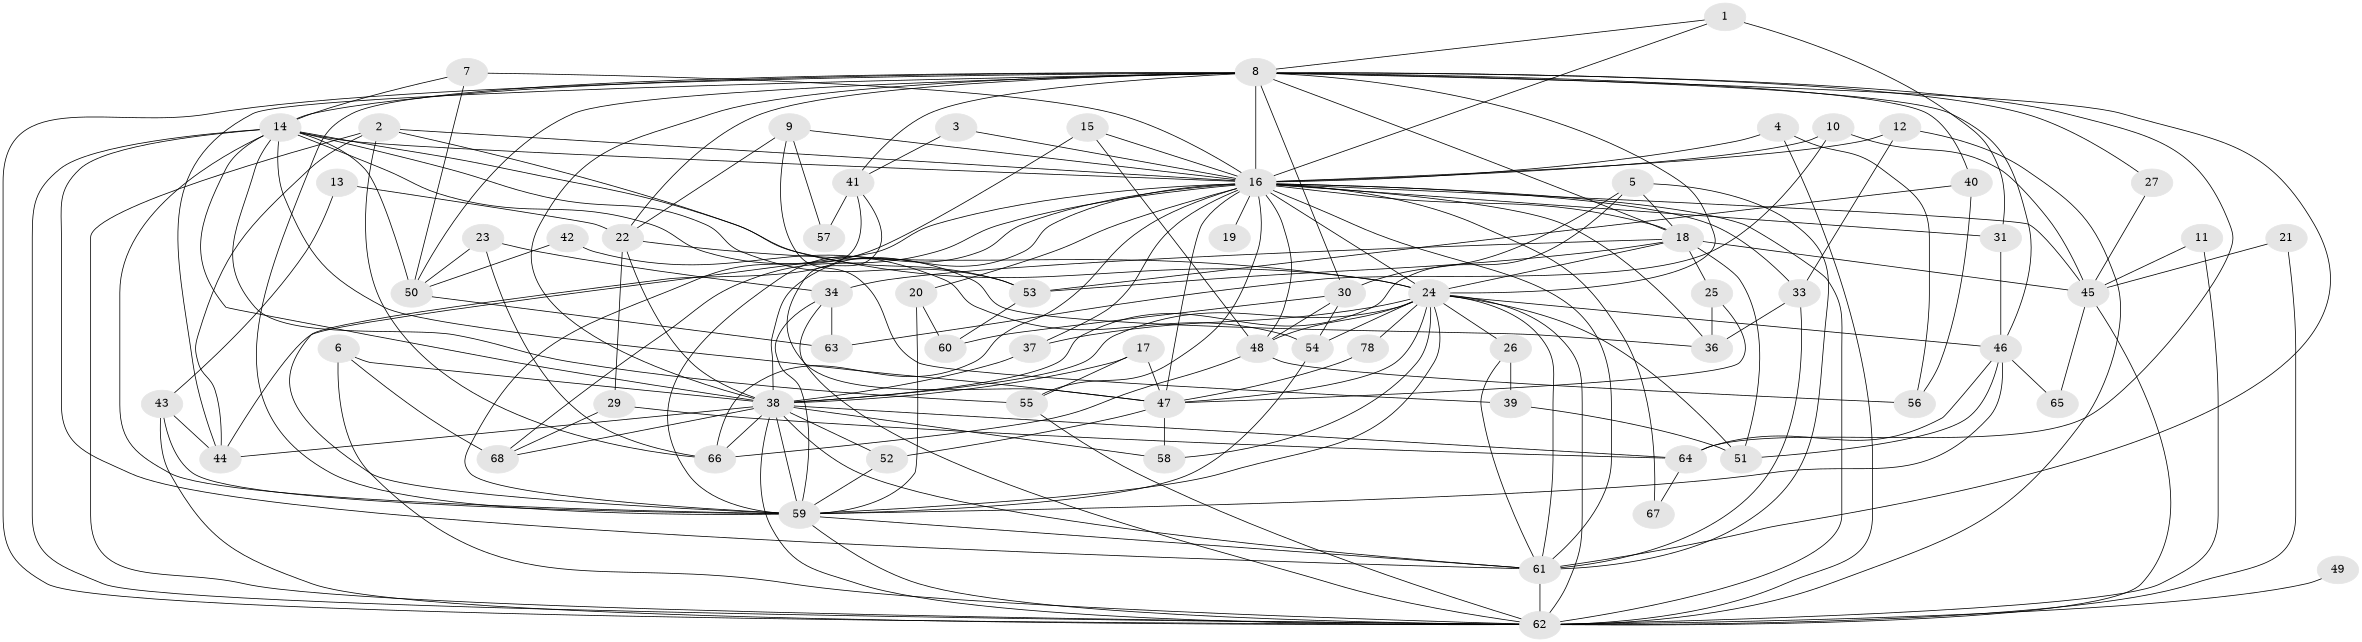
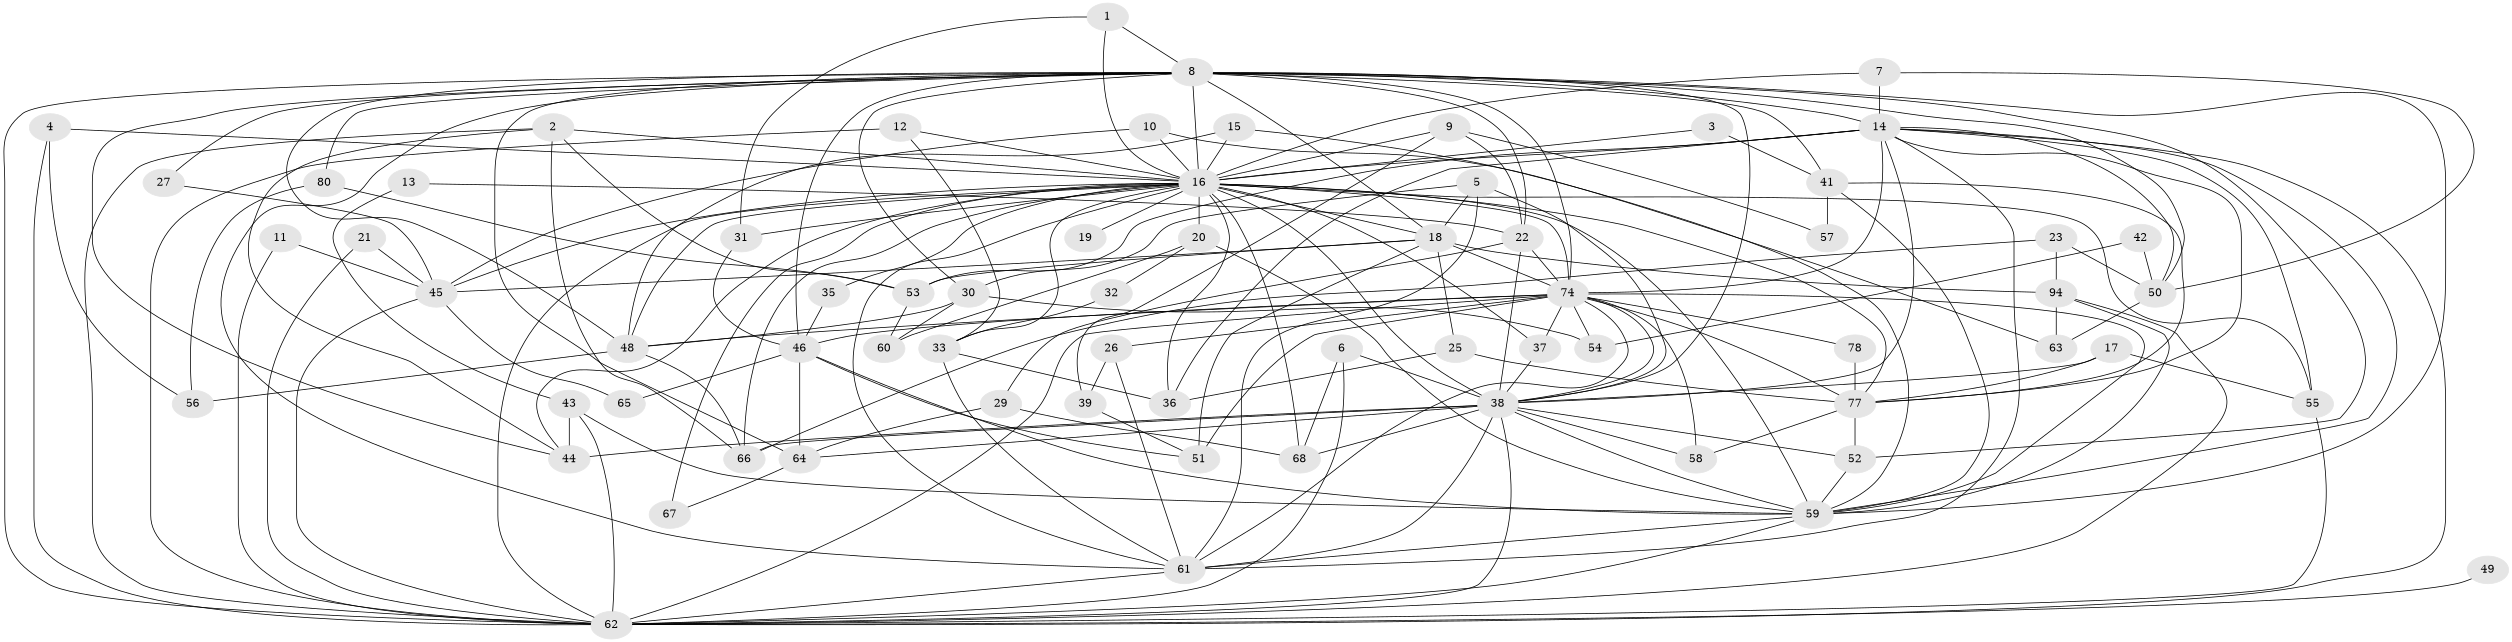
edge "8" -- "48": added
edge "8" -- "52": added
node "40": label "40" -> "80"
node "35": added
node "34": label "34" -> "94"
node "32": added
node "24": label "24" -> "74"
node "47": label "47" -> "77"
edge "54" -- "59": removed
